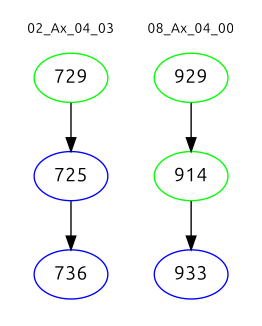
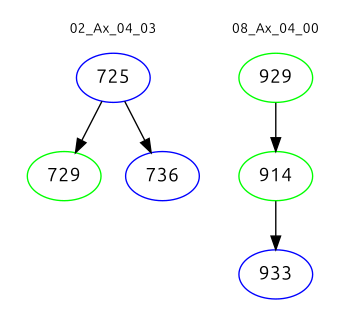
edge "729" -> "725": reversed
